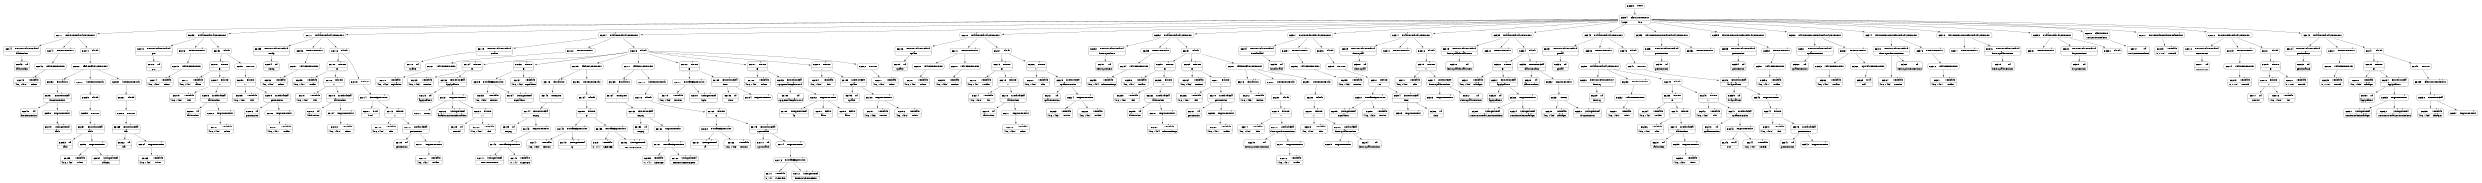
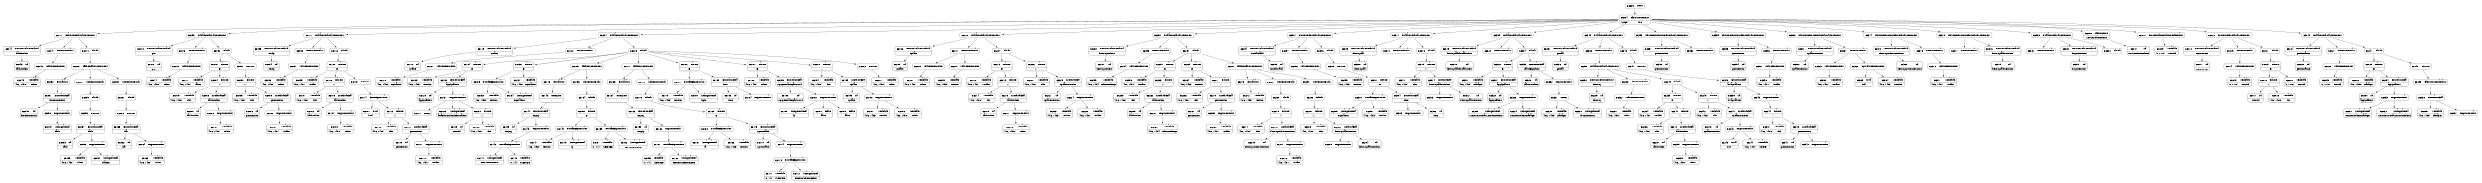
edge "66116" -> "66115": now "66100" -> "66115"
edge "66370" -> "66364": now "66366" -> "66364"
node "66333": text "call_user_func" -> "call_keep_func"
